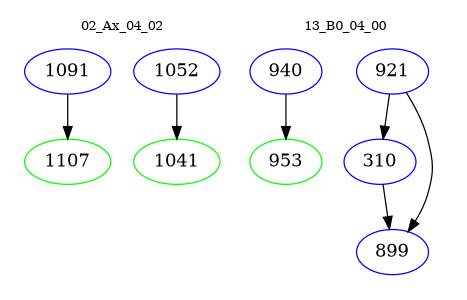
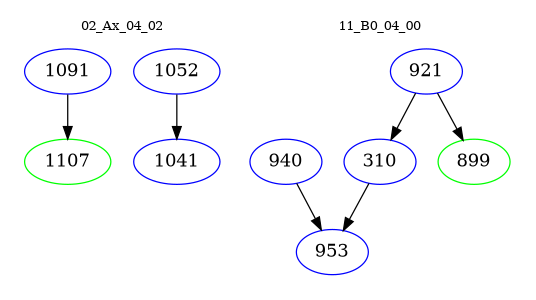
cluster "13_B0_04_00": label "13_B0_04_00" -> "11_B0_04_00"
node "1041": color green -> blue
node "953": color green -> blue
edge "310" -> "899": now "310" -> "953"
node "899": color blue -> green
